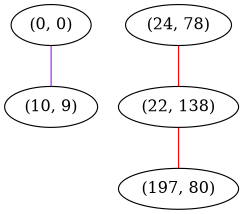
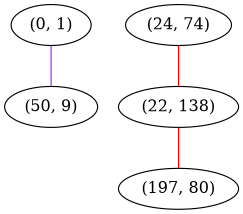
node "(0, 0)": label "(0, 0)" -> "(0, 1)"
node "(24, 78)": label "(24, 78)" -> "(24, 74)"
node "(10, 9)": label "(10, 9)" -> "(50, 9)"
